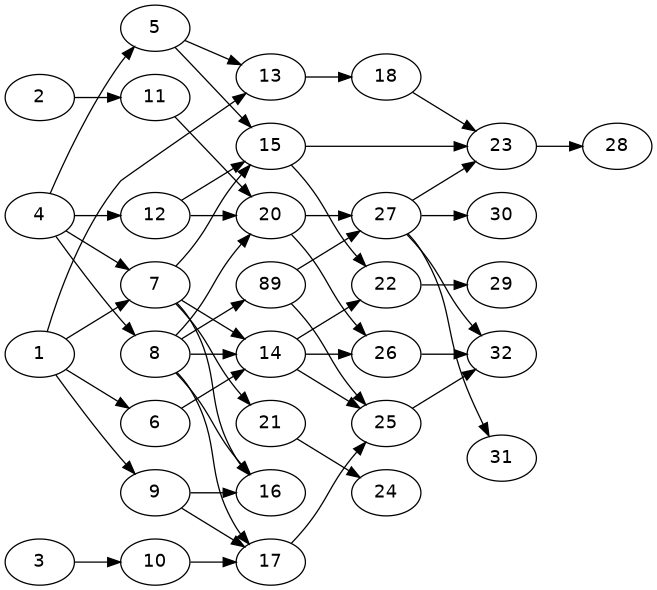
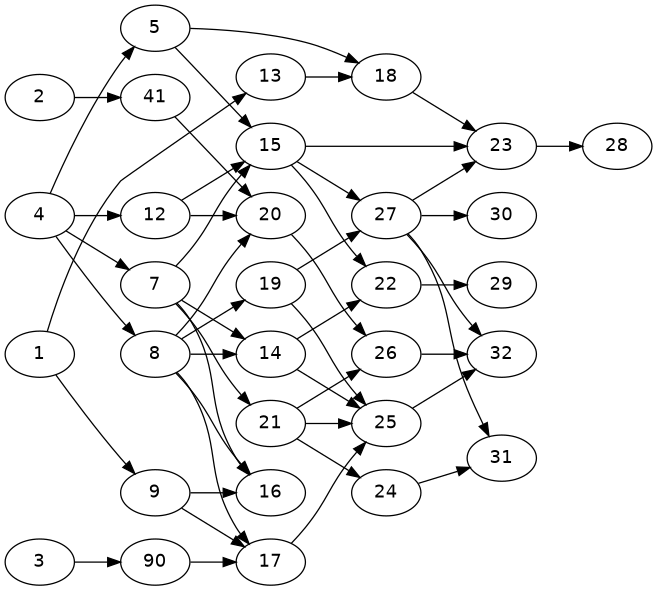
edge "5" -> "13": now "5" -> "18"
node "11": label "11" -> "41"
edge "20" -> "27": now "15" -> "27"
node "89": label "89" -> "19"
edge "1" -> "7": removed
edge "14" -> "26": now "21" -> "26"
node "6": removed
edge "21" -> "25": added
edge "24" -> "31": added
node "10": label "10" -> "90"
